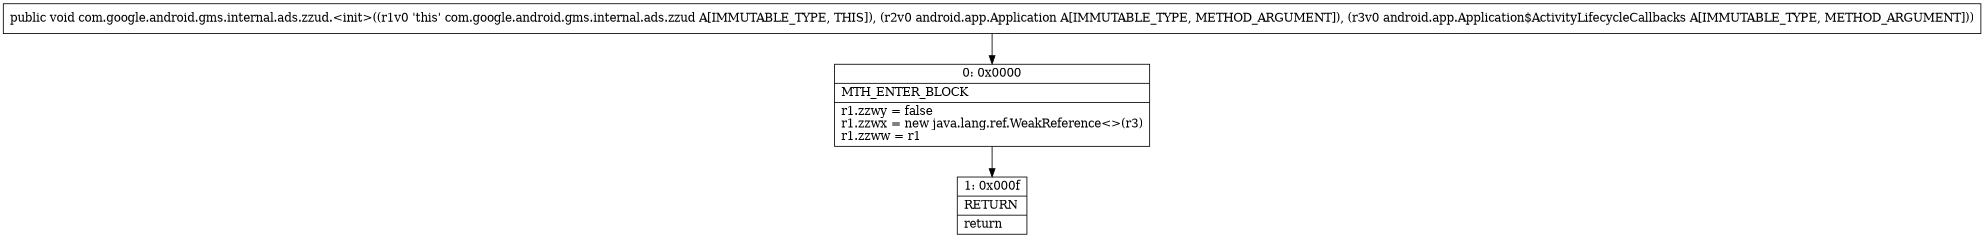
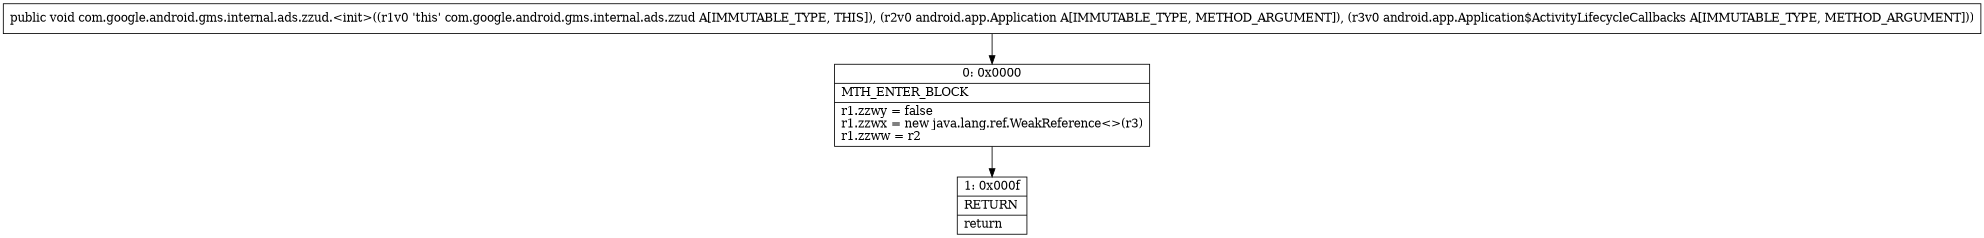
node "0: 0x0000": text "r1.zzww = r1" -> "r1.zzww = r2"
